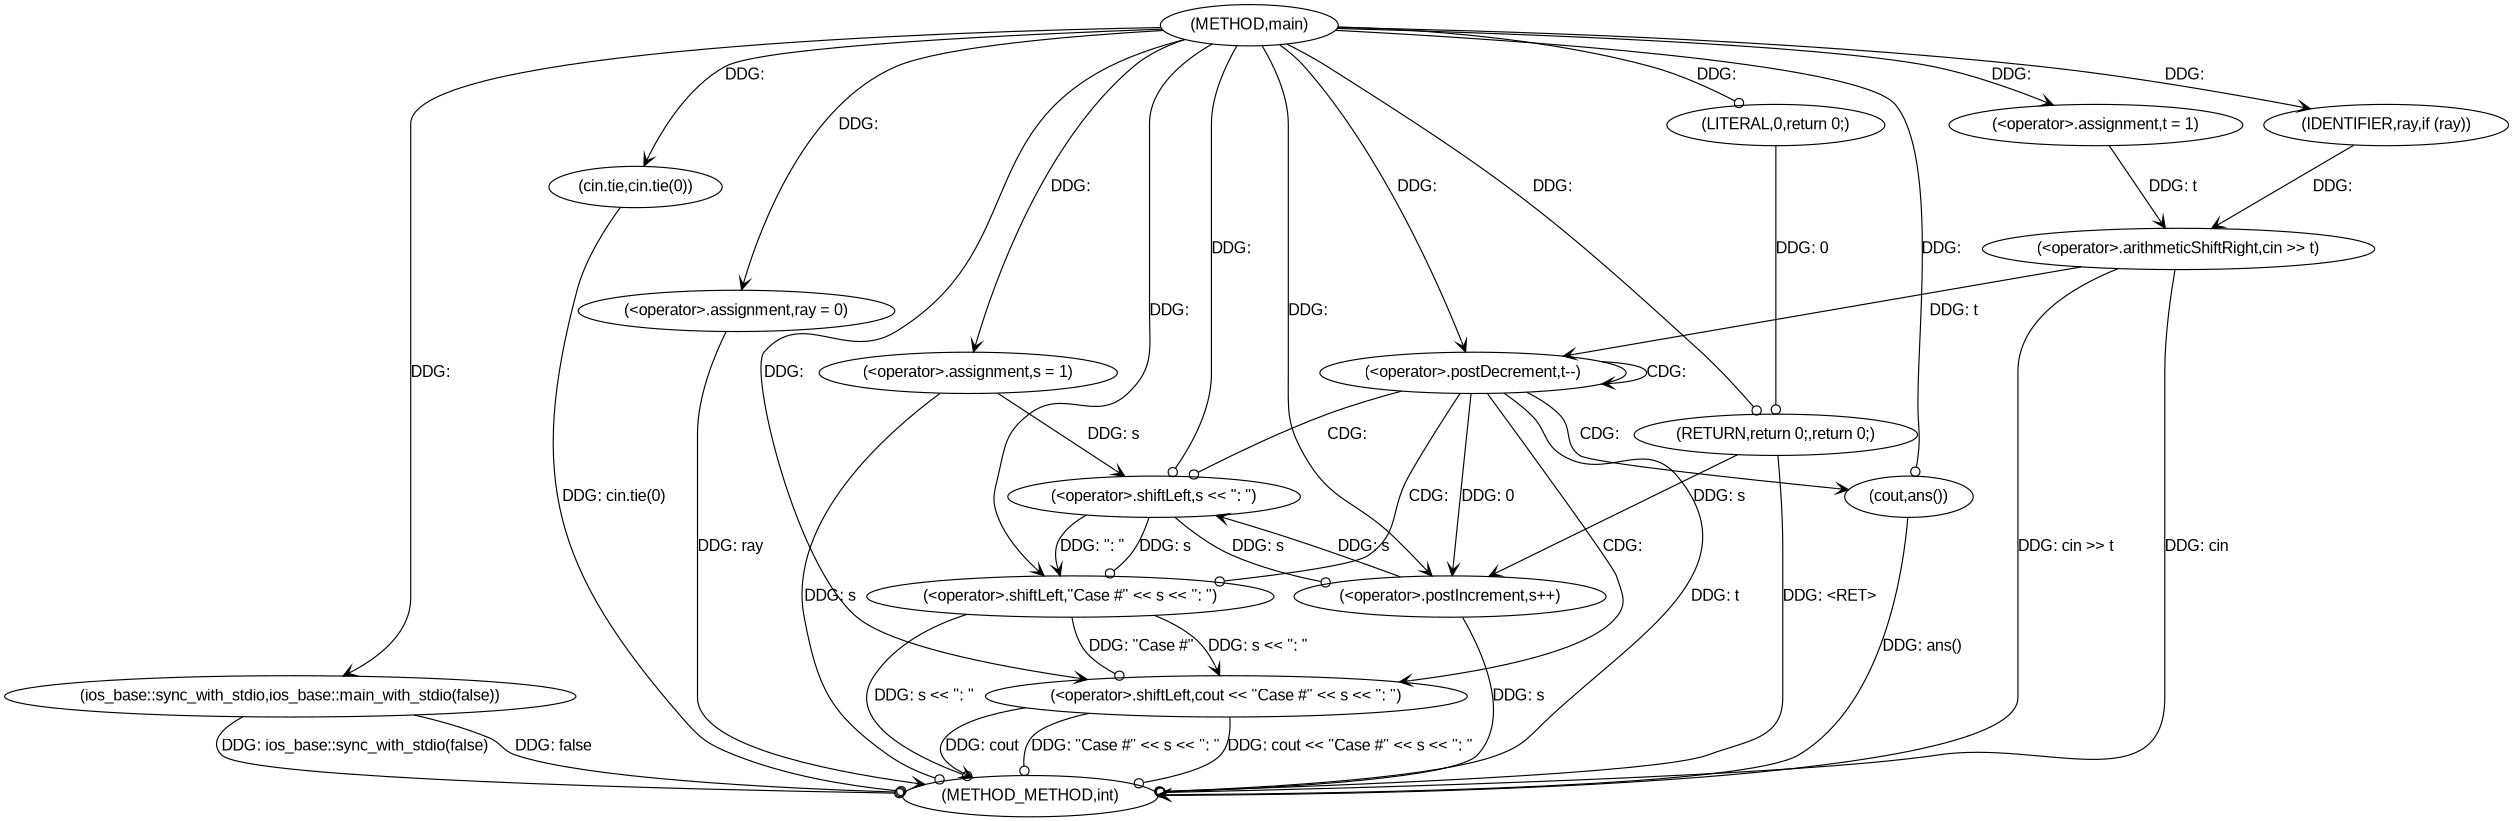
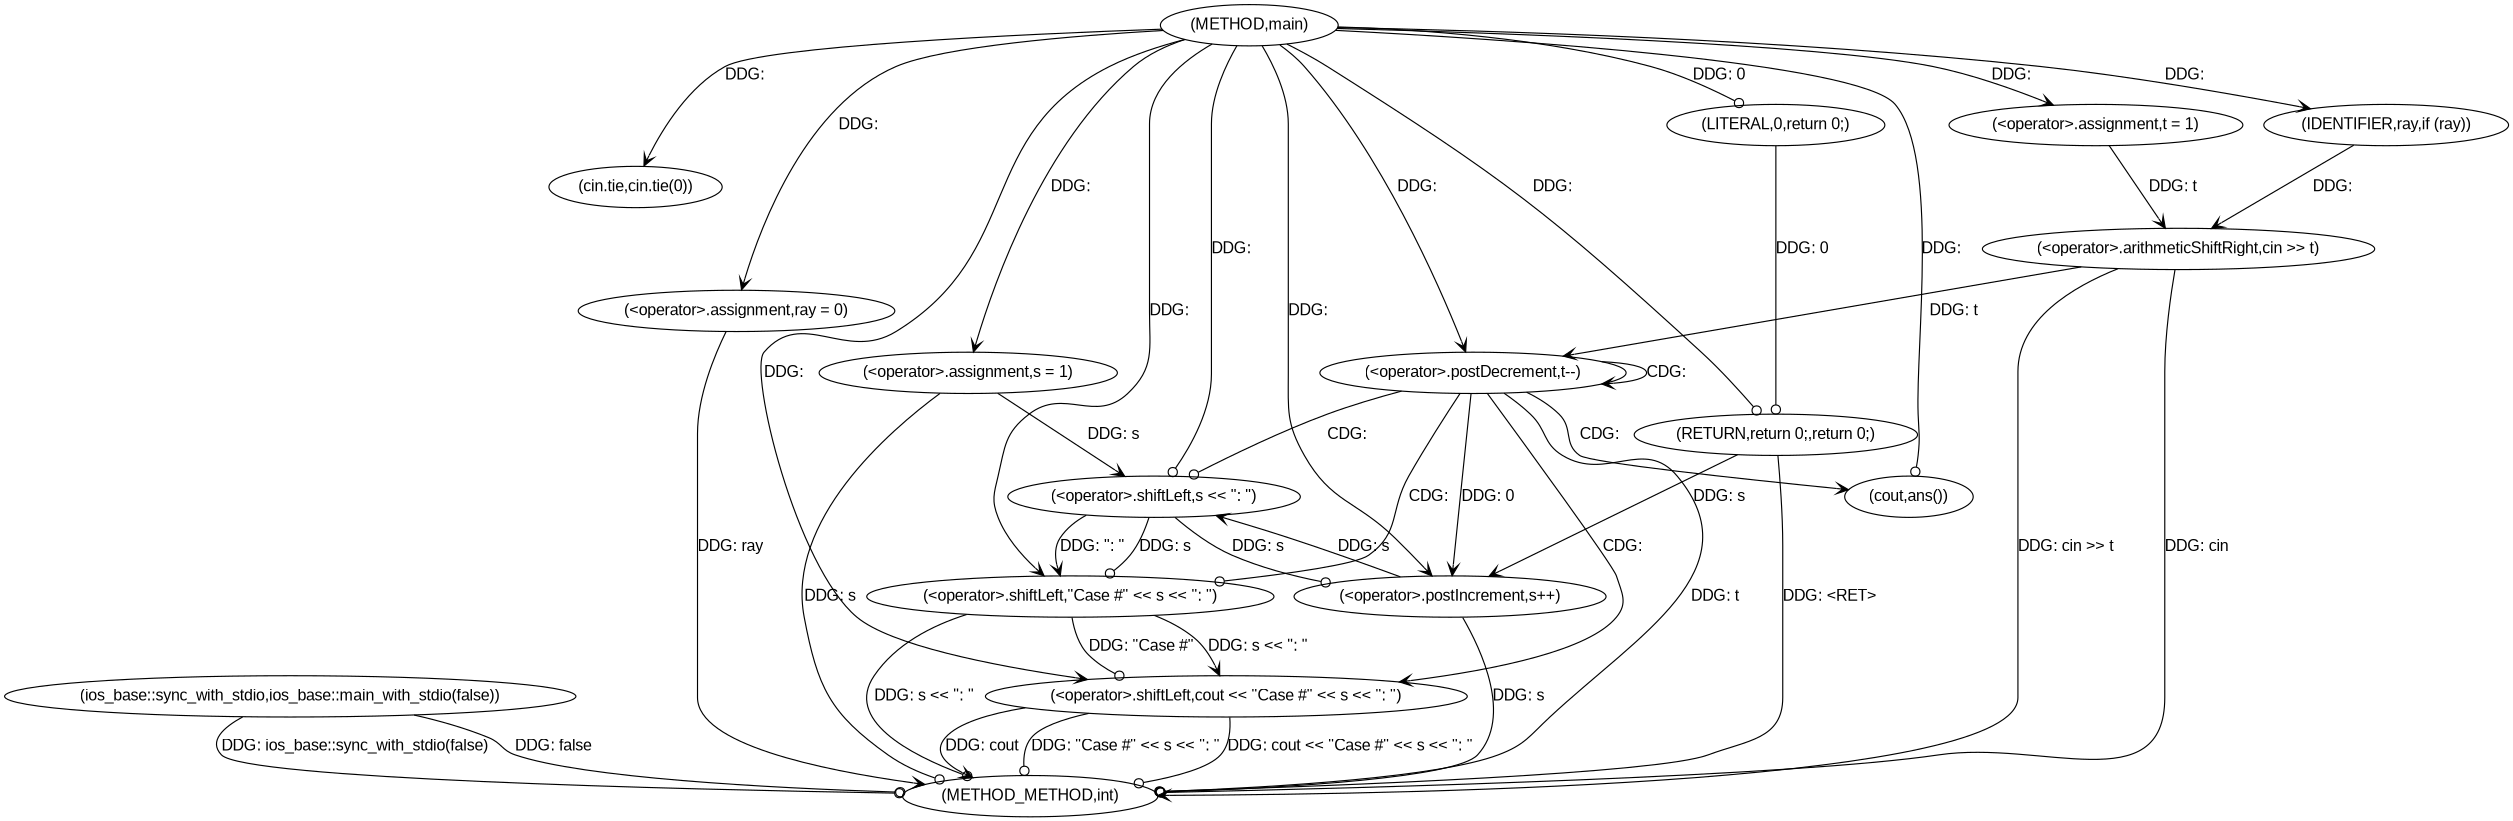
edge "(METHOD,main)" -> "(LITERAL,0,return 0;)": label "DDG: " -> "DDG: 0"
edge "(METHOD,main)" -> "(ios_base::sync_with_stdio,ios_base::main_with_stdio(false))": removed, label "DDG:"
edge "(cin.tie,cin.tie(0))" -> "(METHOD_METHOD,int)": removed, label "DDG: cin.tie(0)"
edge "(cout,ans())" -> "(METHOD_METHOD,int)": removed, label "DDG: ans()"
